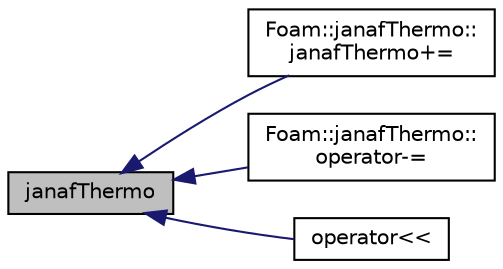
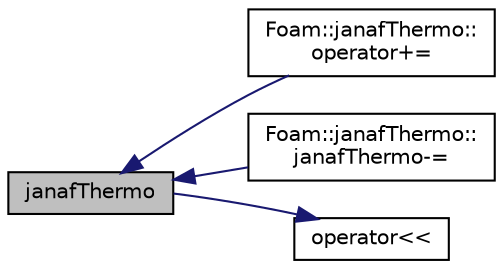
node "Foam::janafThermo:: janafThermo+=": label "Foam::janafThermo:: janafThermo+=" -> "Foam::janafThermo:: operator+="
node "Foam::janafThermo:: operator-=": label "Foam::janafThermo:: operator-=" -> "Foam::janafThermo:: janafThermo-="
edge "operator<<" -> "janafThermo": reversed
